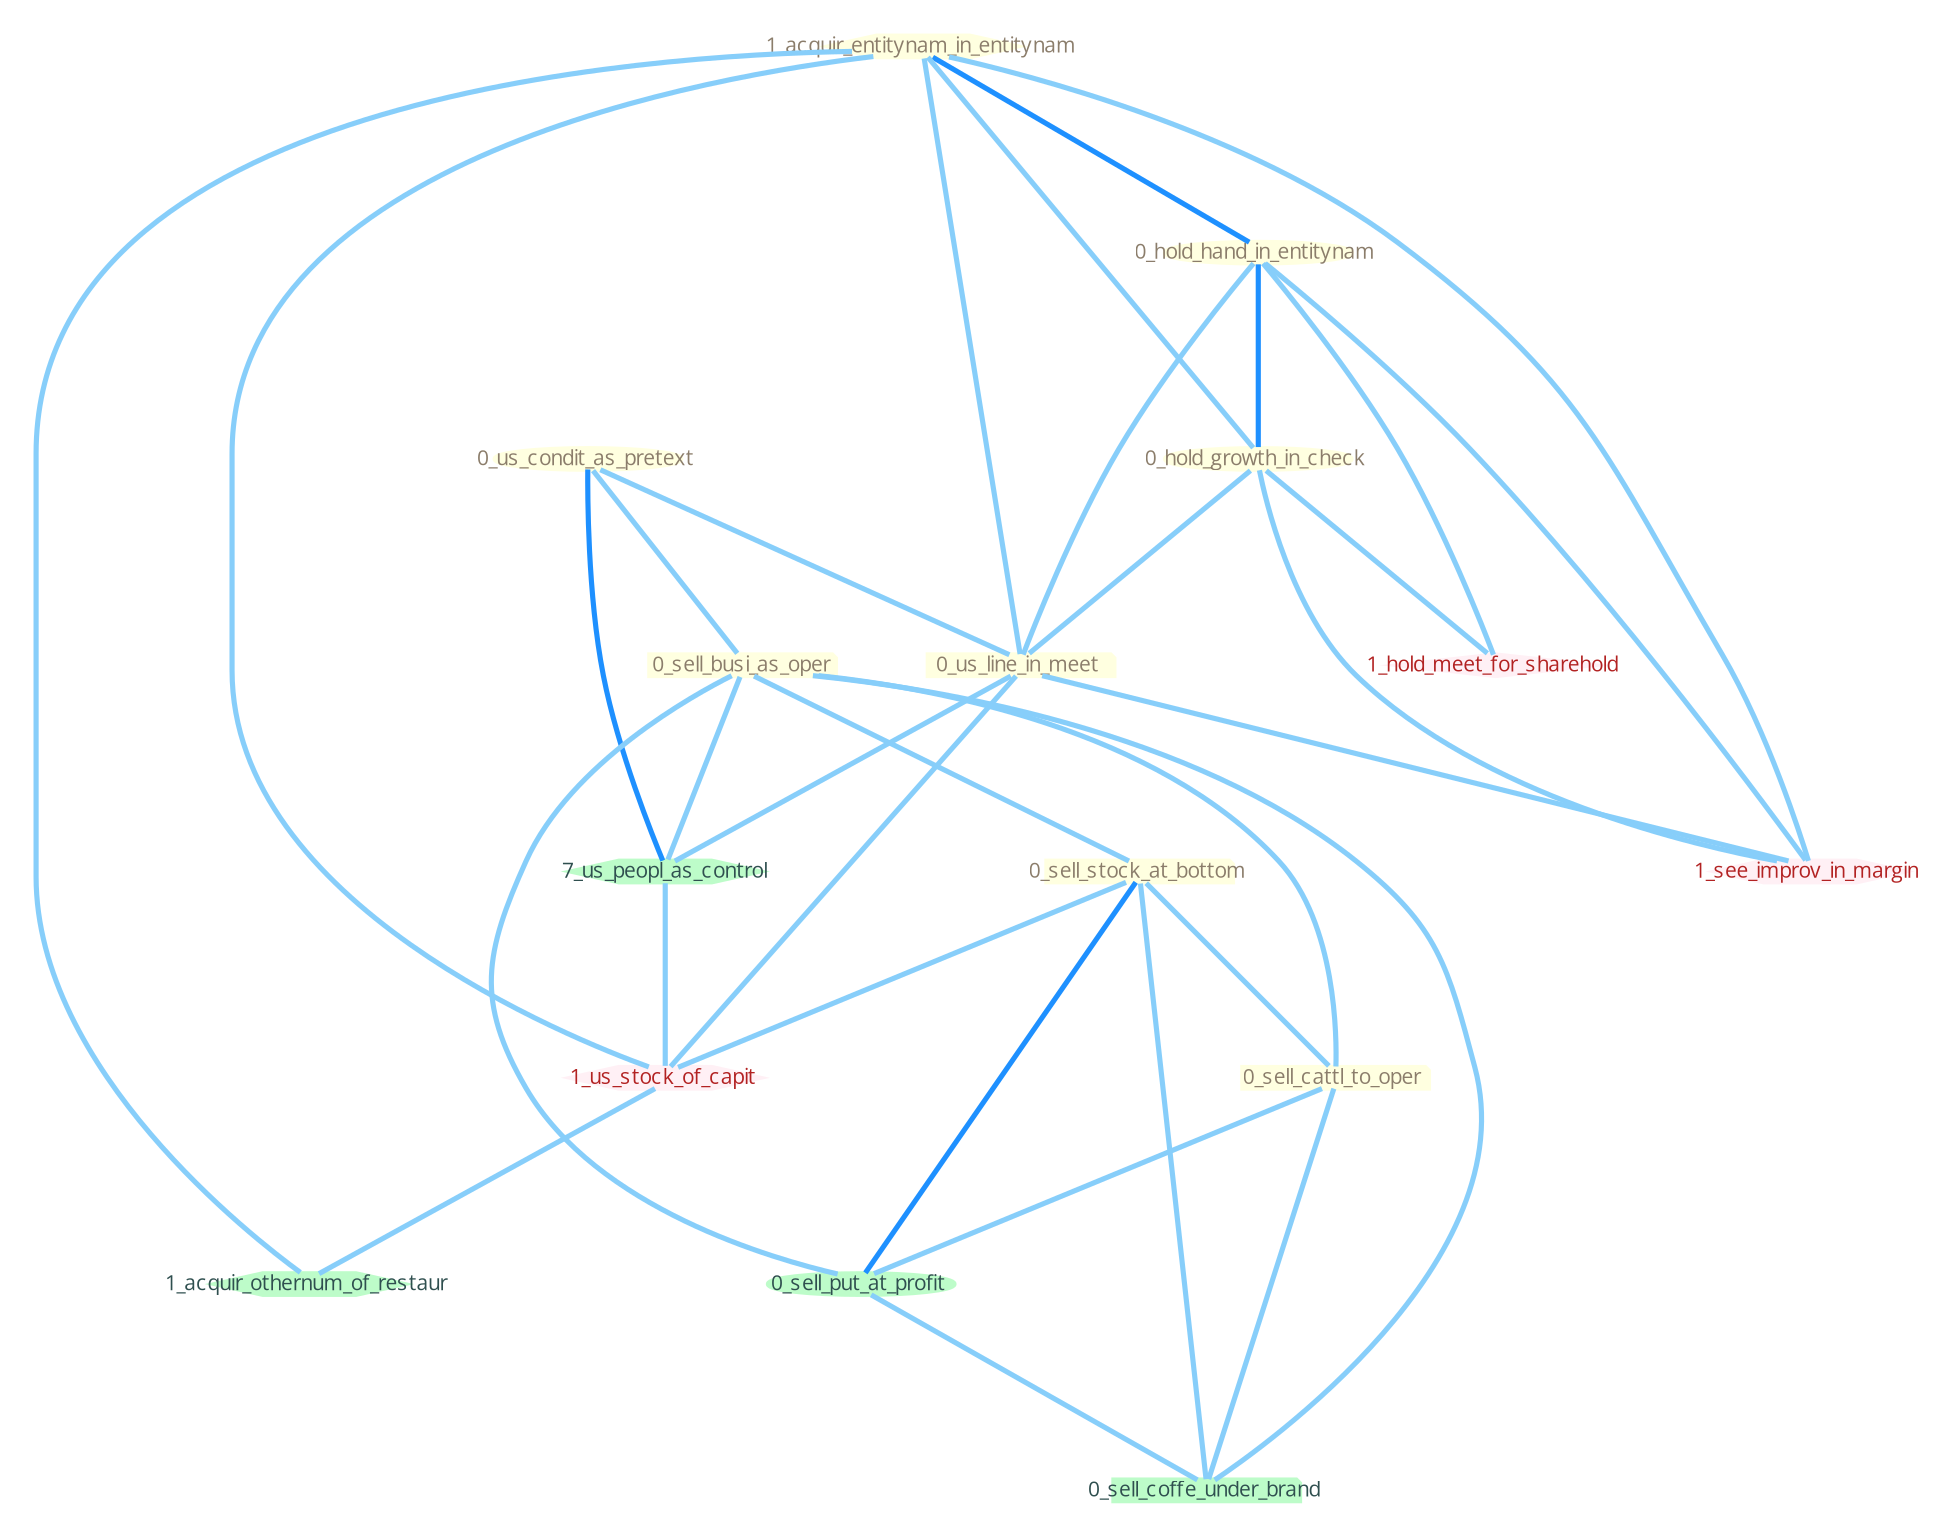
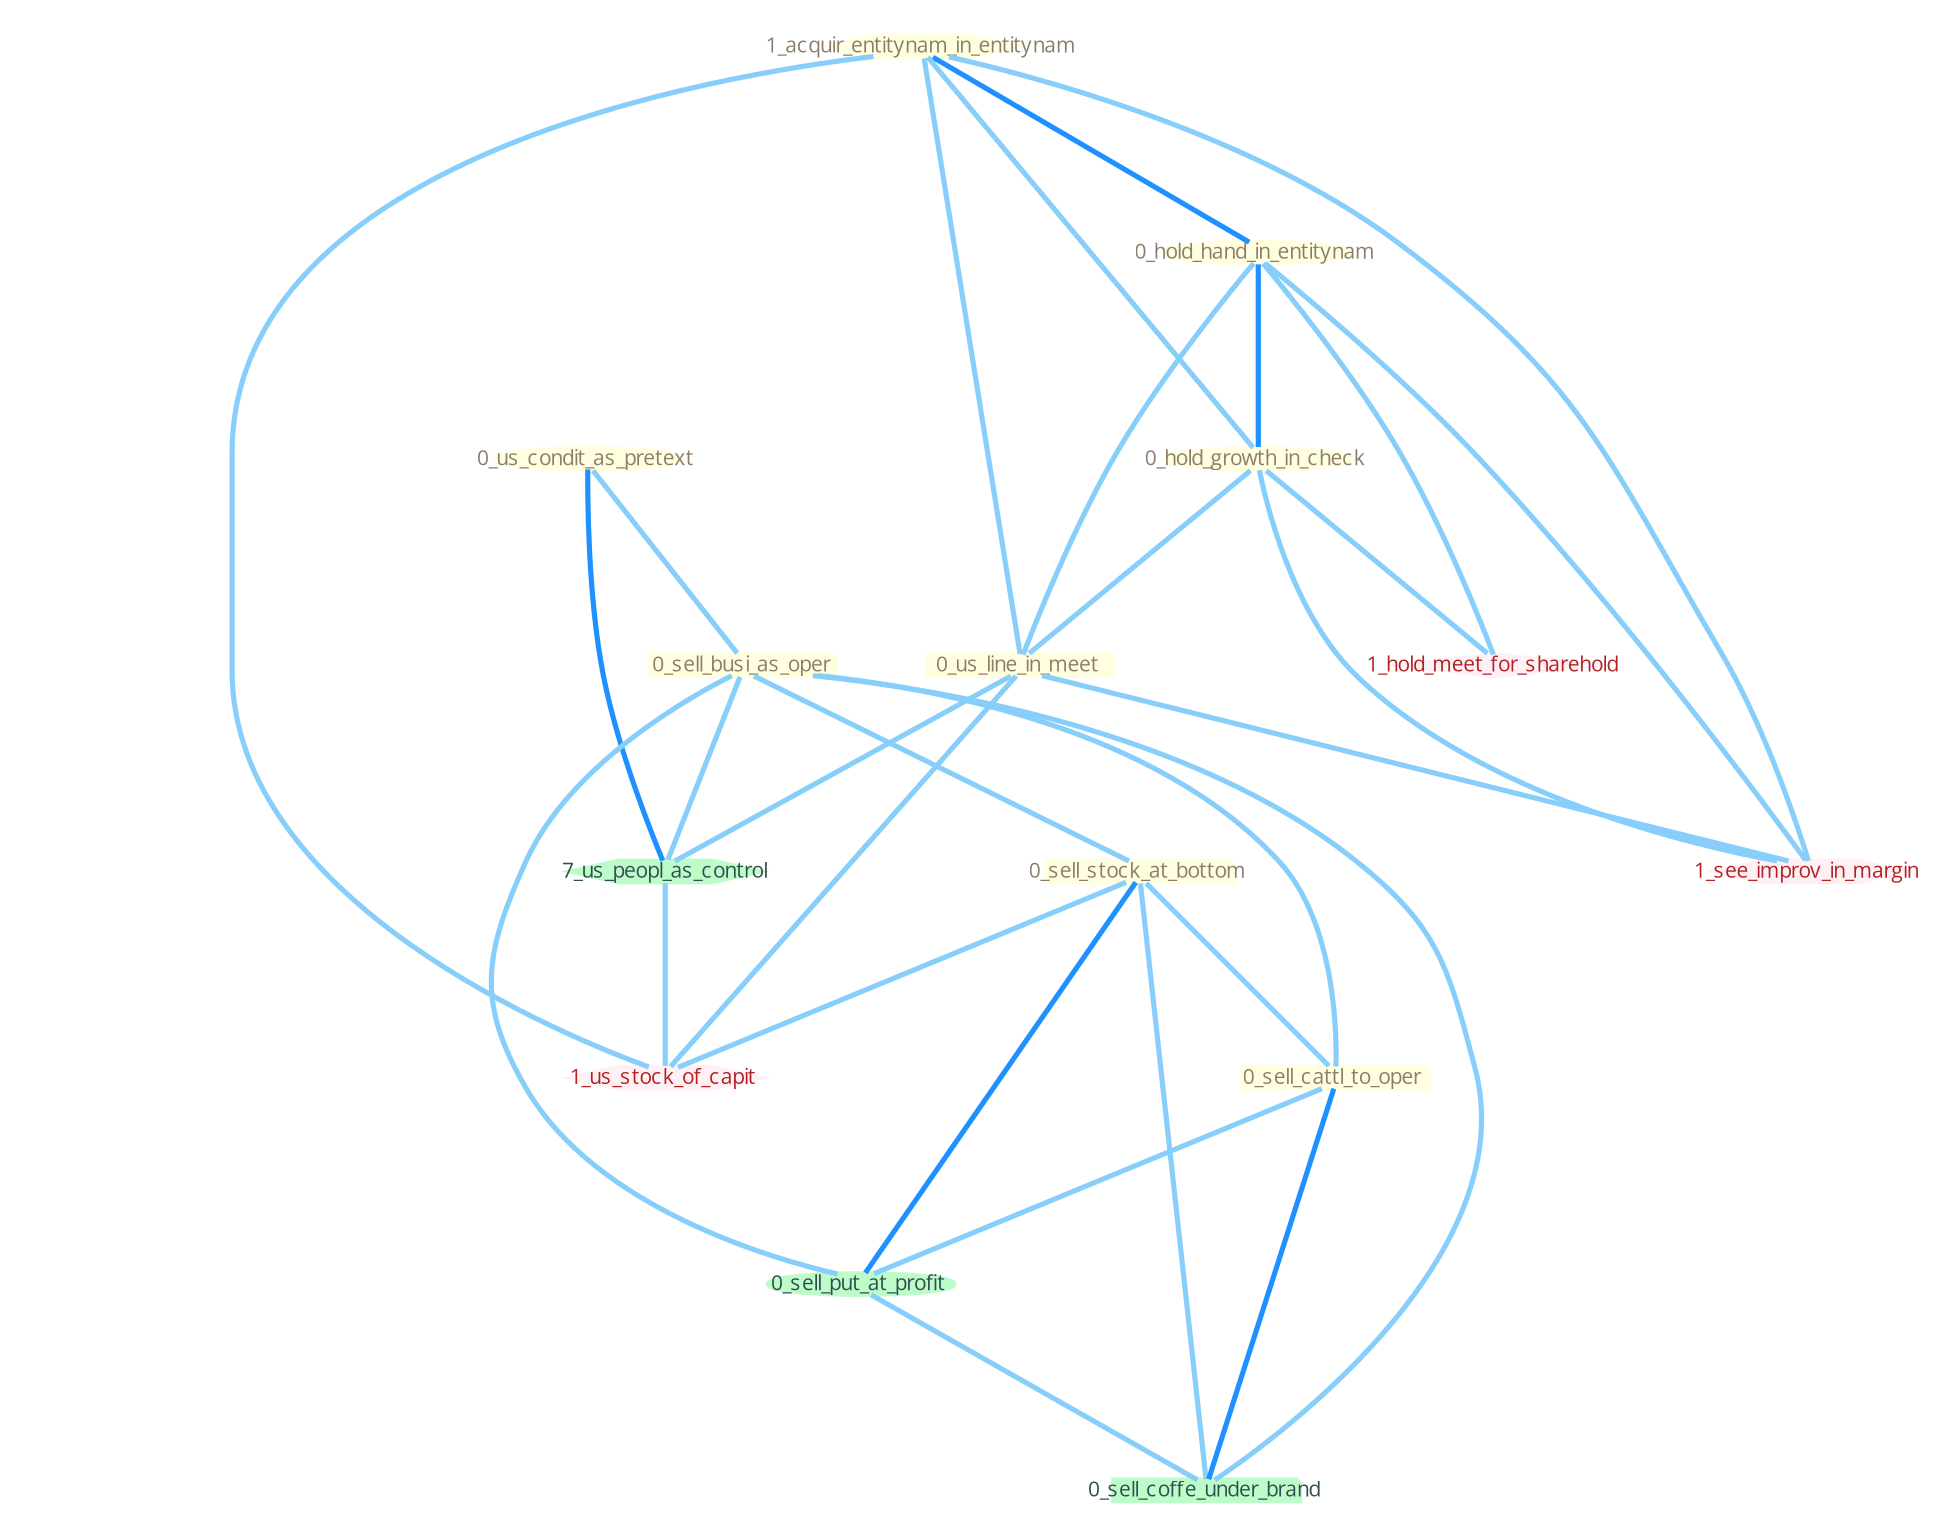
edge "0_us_condit_as_pretext" -- "0_us_line_in_meet": removed
node "1_acquir_othernum_of_restaur": removed
edge "0_sell_cattl_to_oper" -- "0_sell_coffe_under_brand": color #87cefa -> #1e90ff
